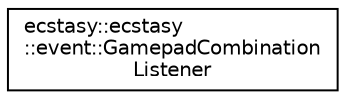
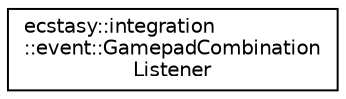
node "ecstasy::ecstasy ::event::GamepadCombination Listener": label "ecstasy::ecstasy ::event::GamepadCombination Listener" -> "ecstasy::integration ::event::GamepadCombination Listener"
